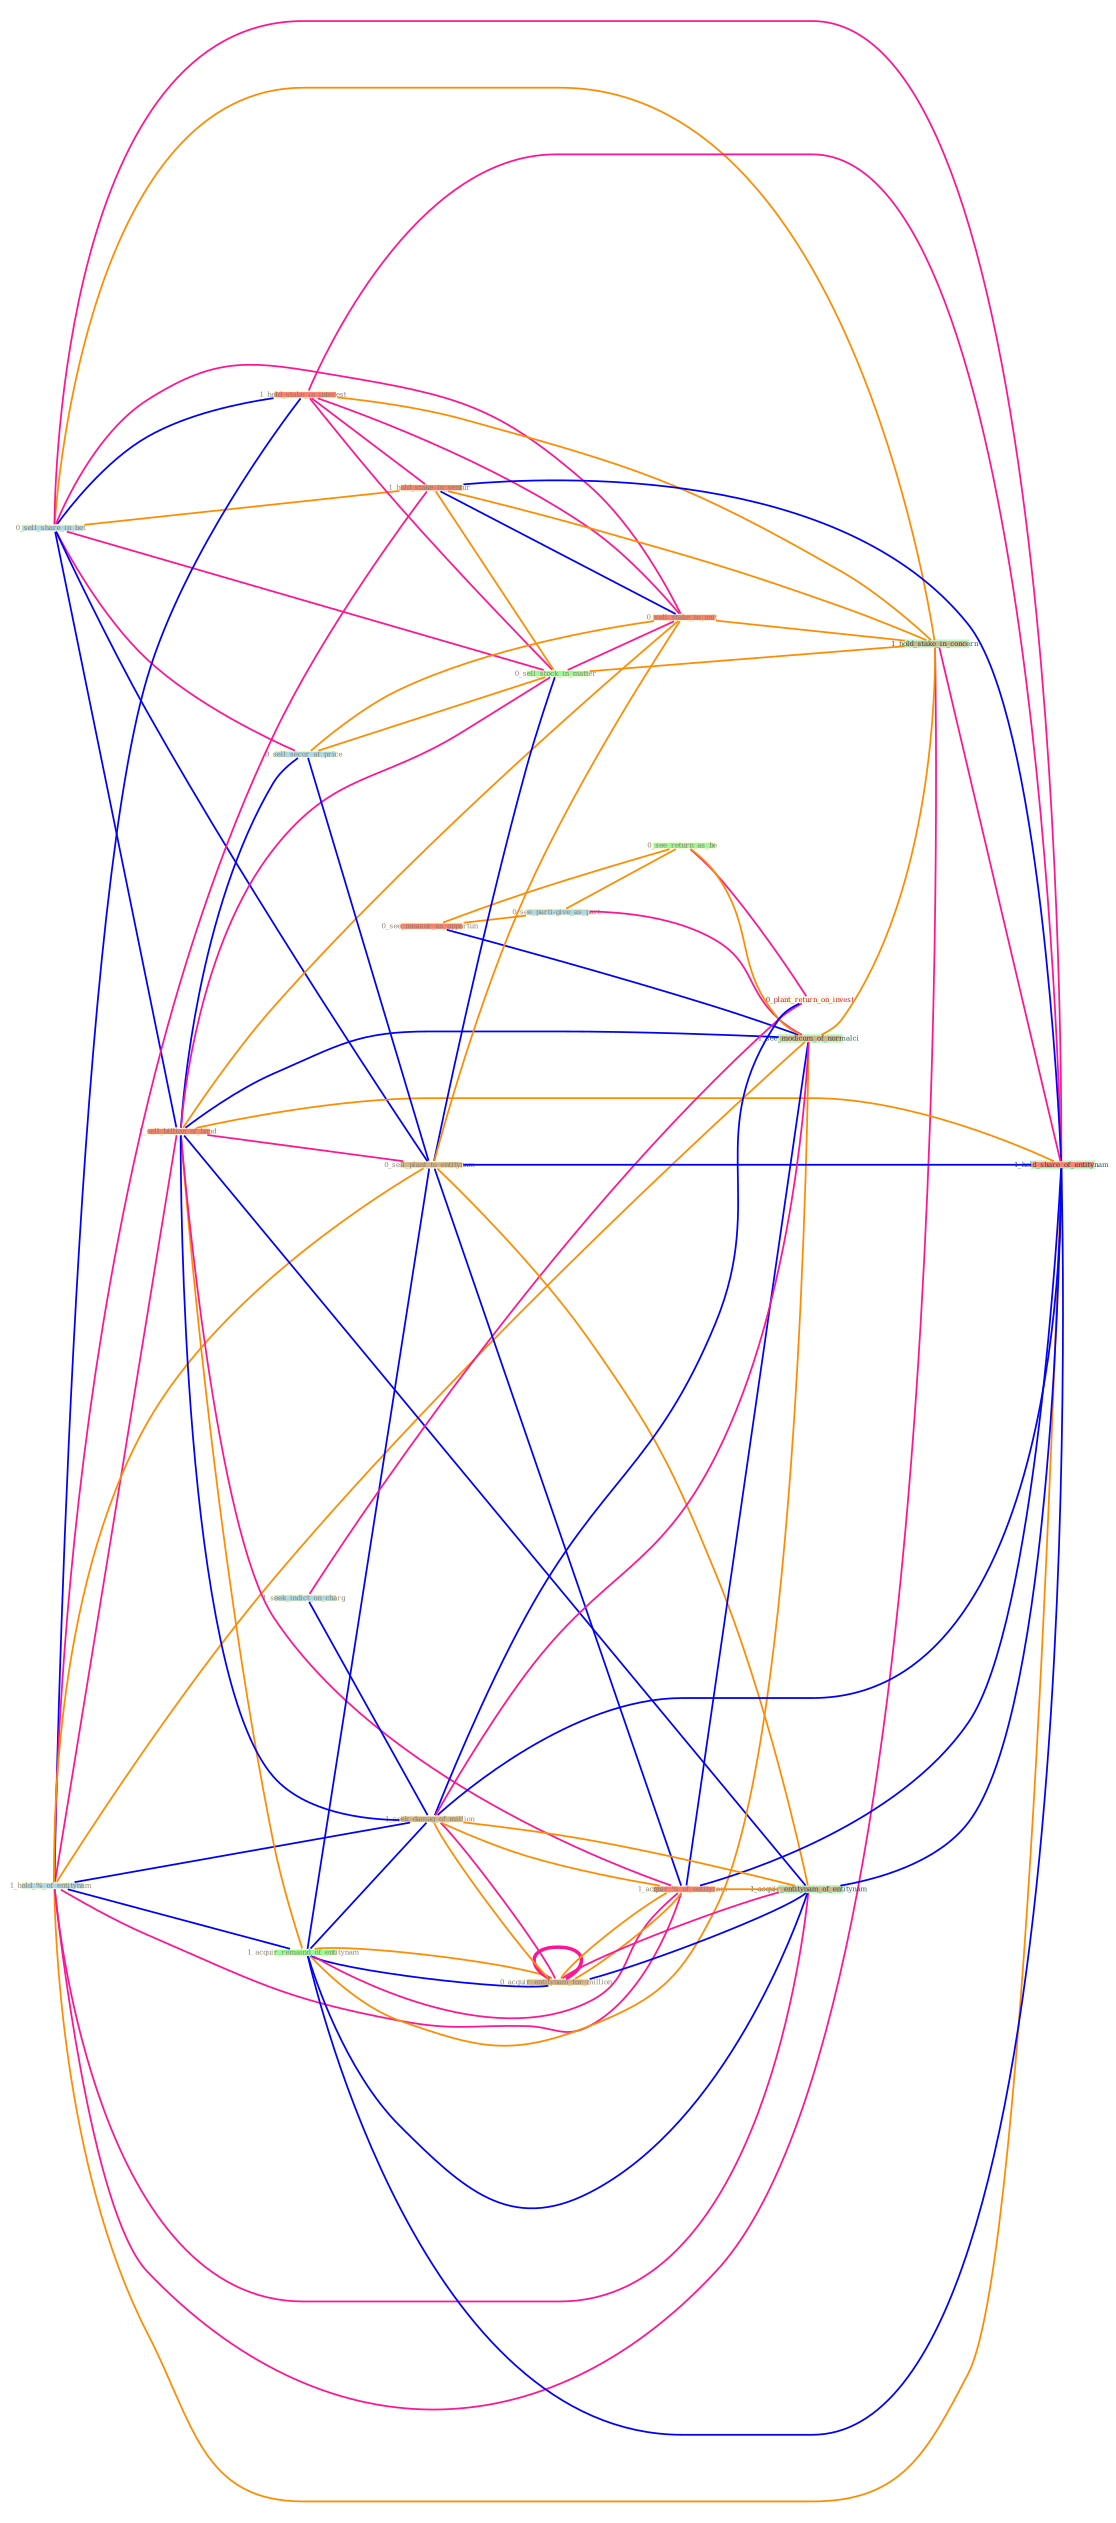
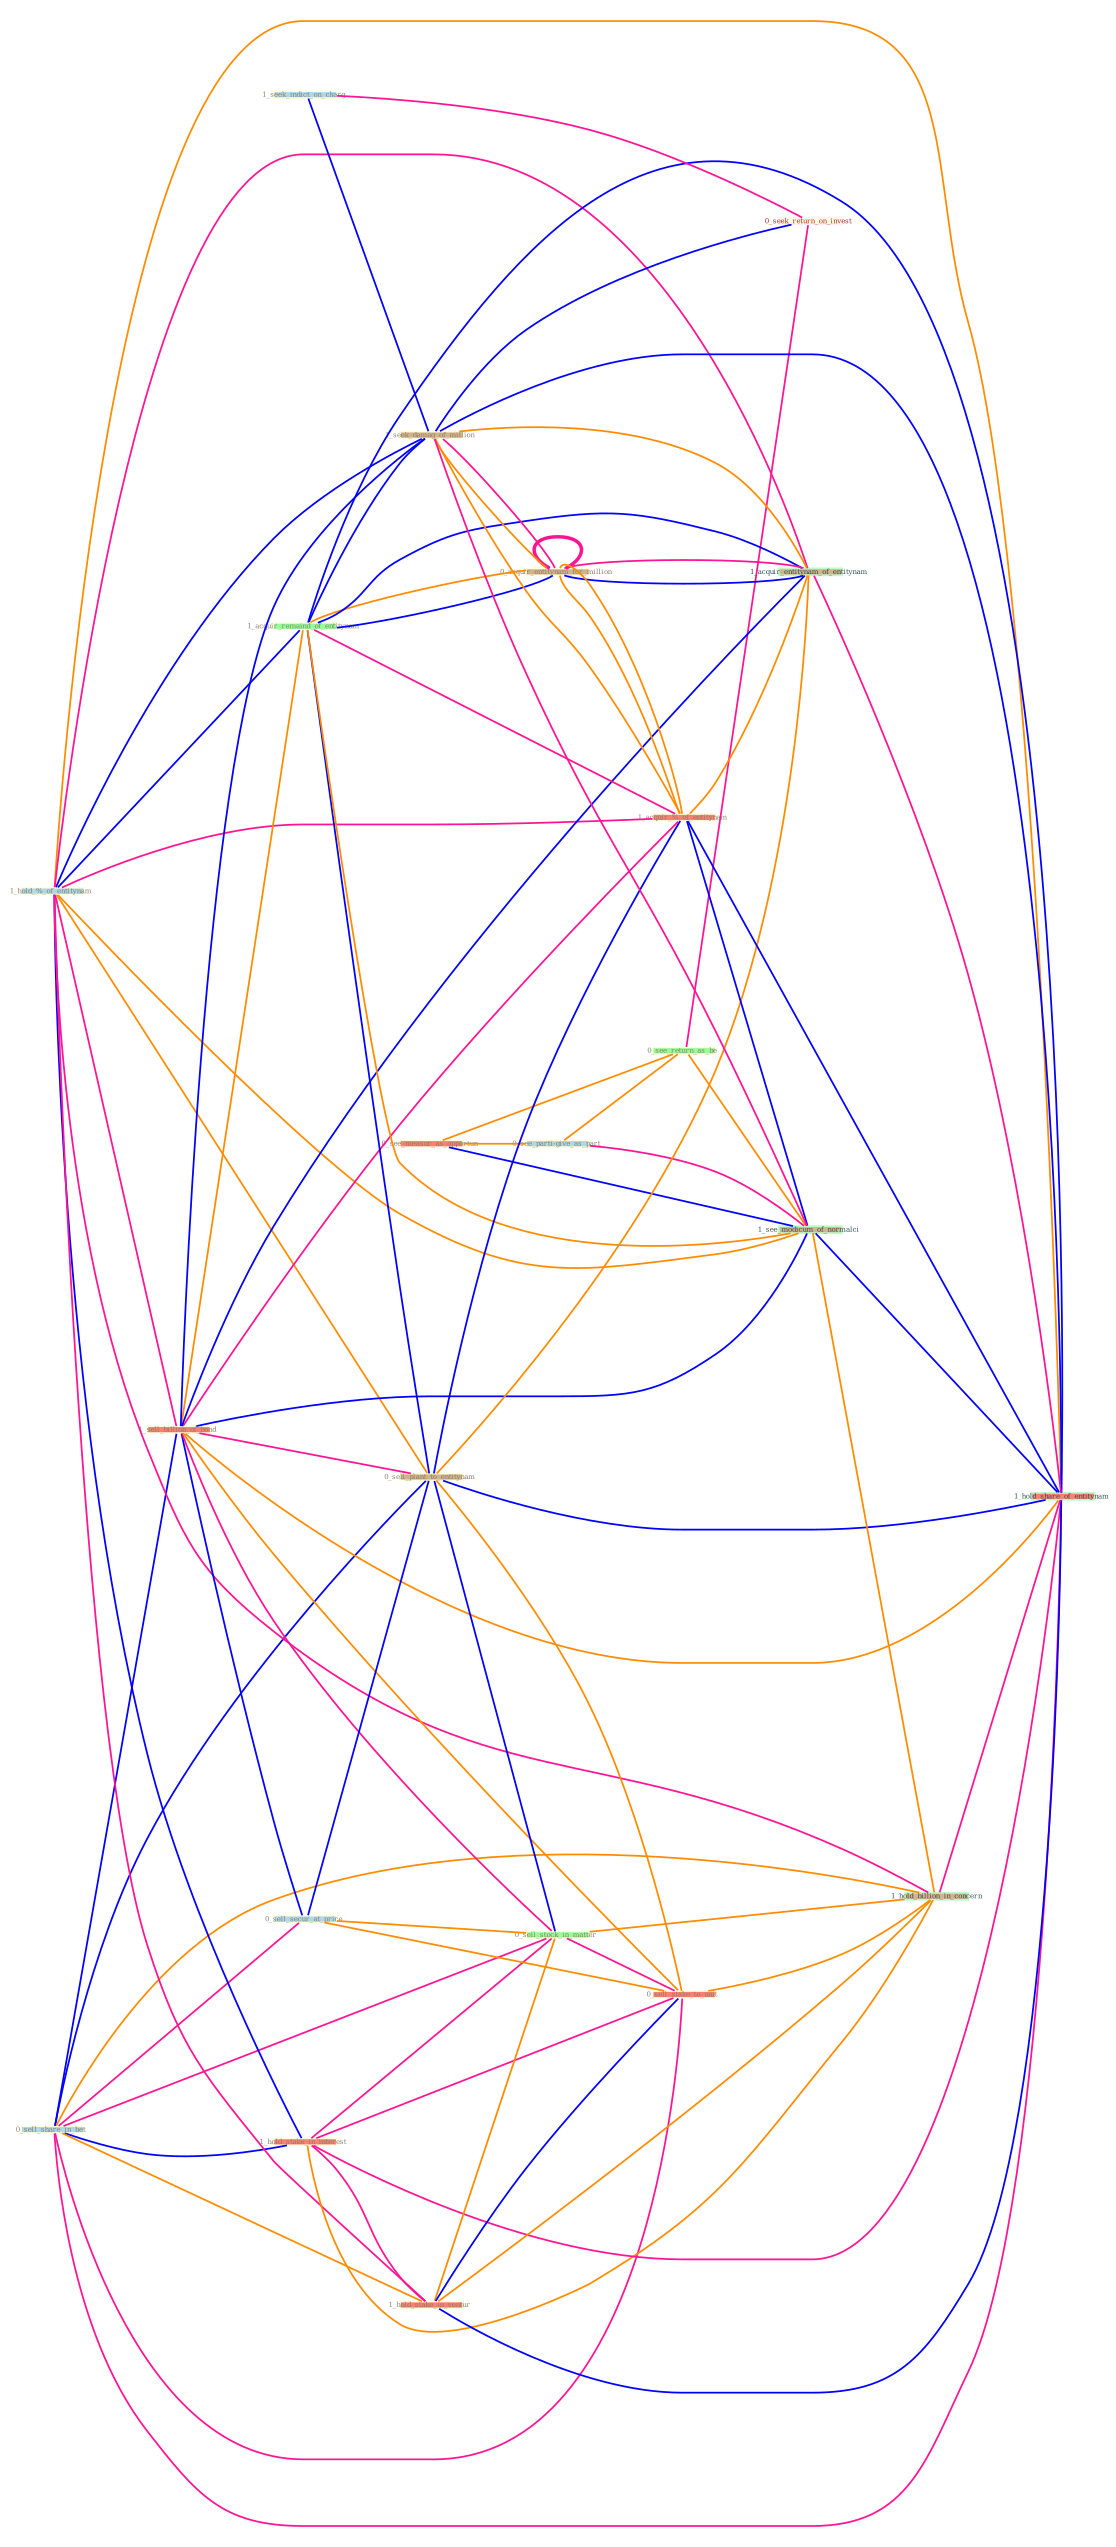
node "1_hold_stake_in_concern": label "1_hold_stake_in_concern" -> "1_hold_billion_in_concern"
node "0_plant_return_on_invest": label "0_plant_return_on_invest" -> "0_seek_return_on_invest"
edge "1_see_modicum_of_normalci" -- "1_hold_share_of_entitynam": added
edge "1_hold_share_of_entitynam" -- "1_acquir_entitynam_of_entitynam": color blue -> deeppink
